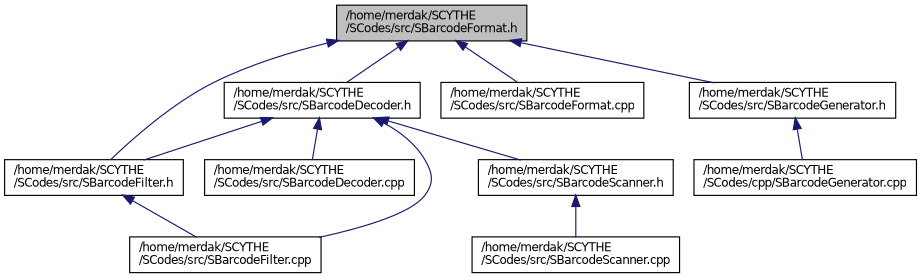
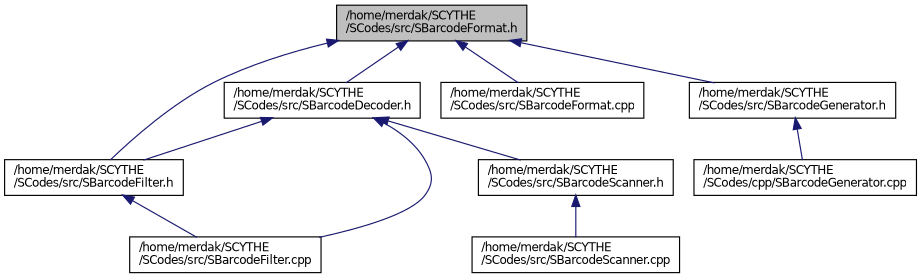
node "/home/merdak/SCYTHE /SCodes/src/SBarcodeDecoder.cpp": removed
